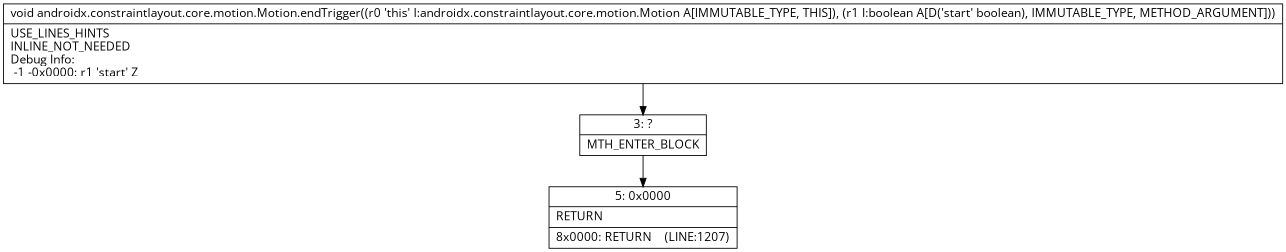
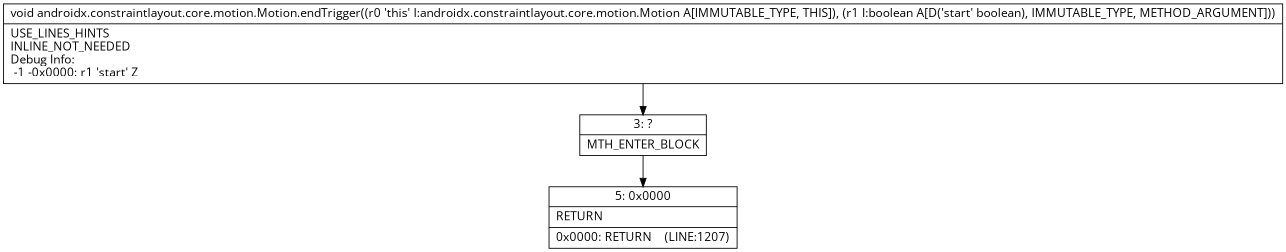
node "5: 0x0000": text "8x0000: RETURN    (LINE:1207)" -> "0x0000: RETURN    (LINE:1207)"
